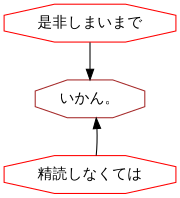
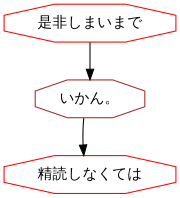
edge "精読しなくては" -> "いかん。": reversed
